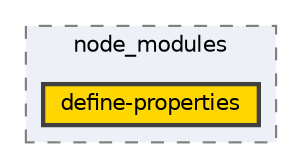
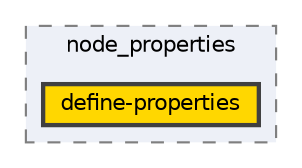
cluster "node_modules": label "node_modules" -> "node_properties"
